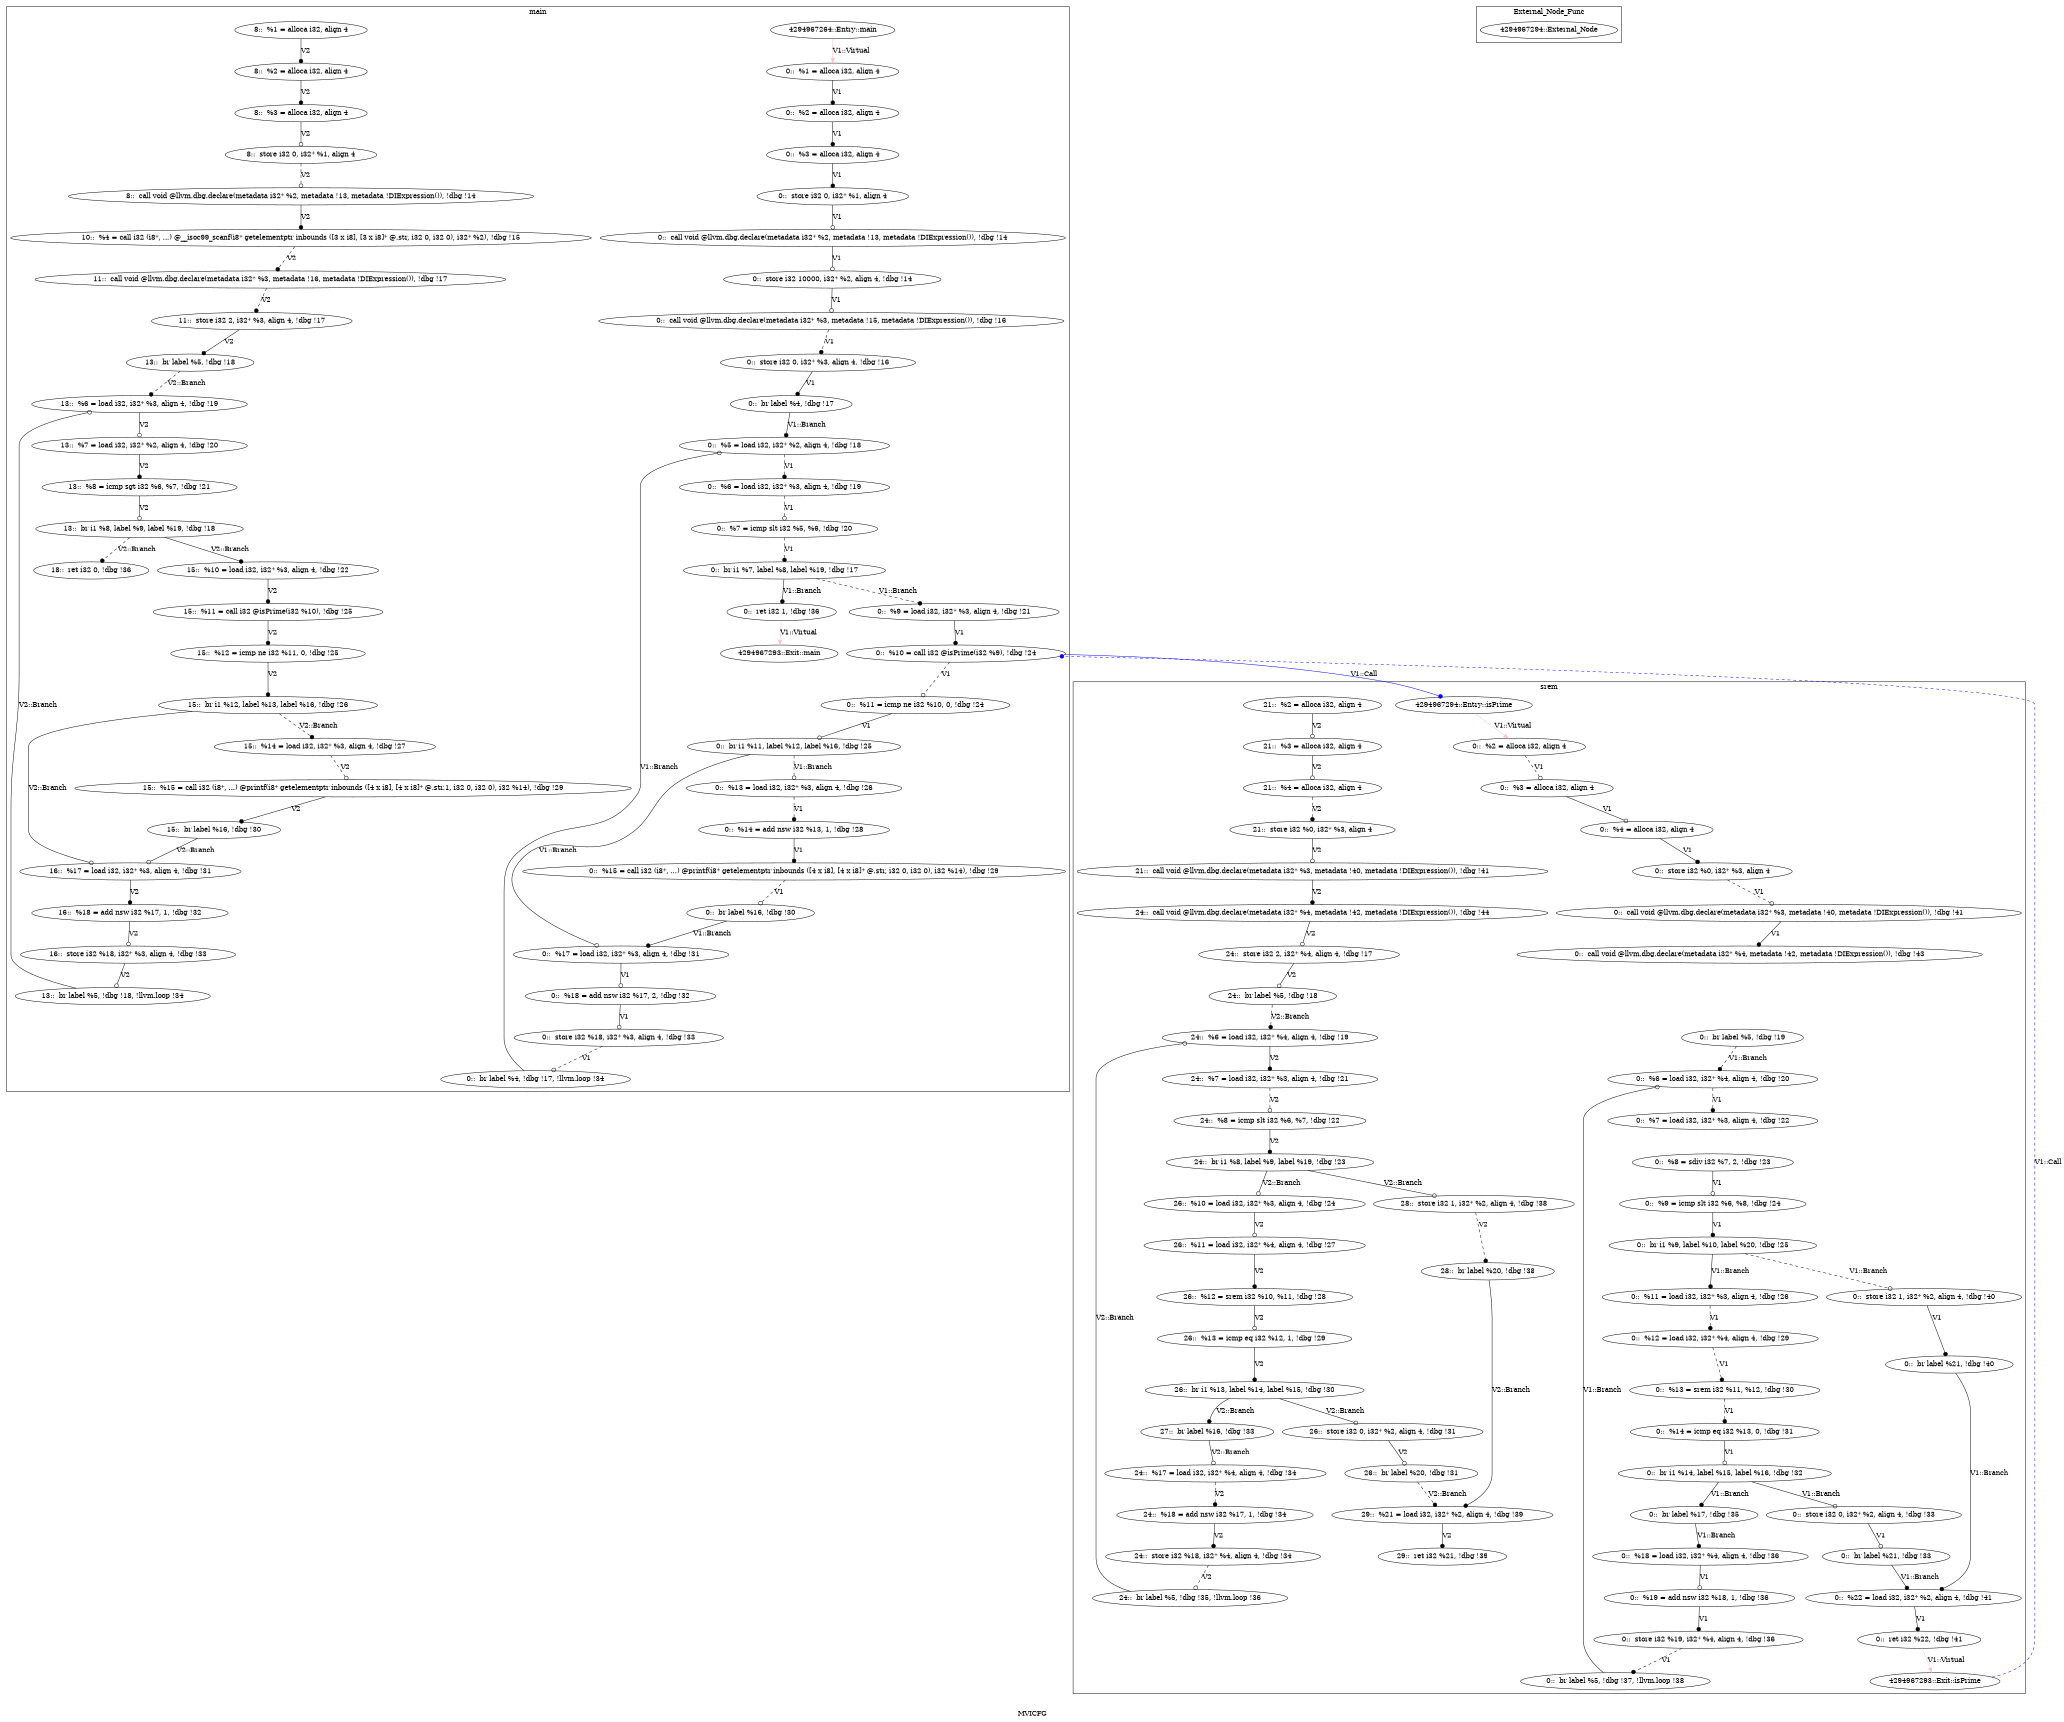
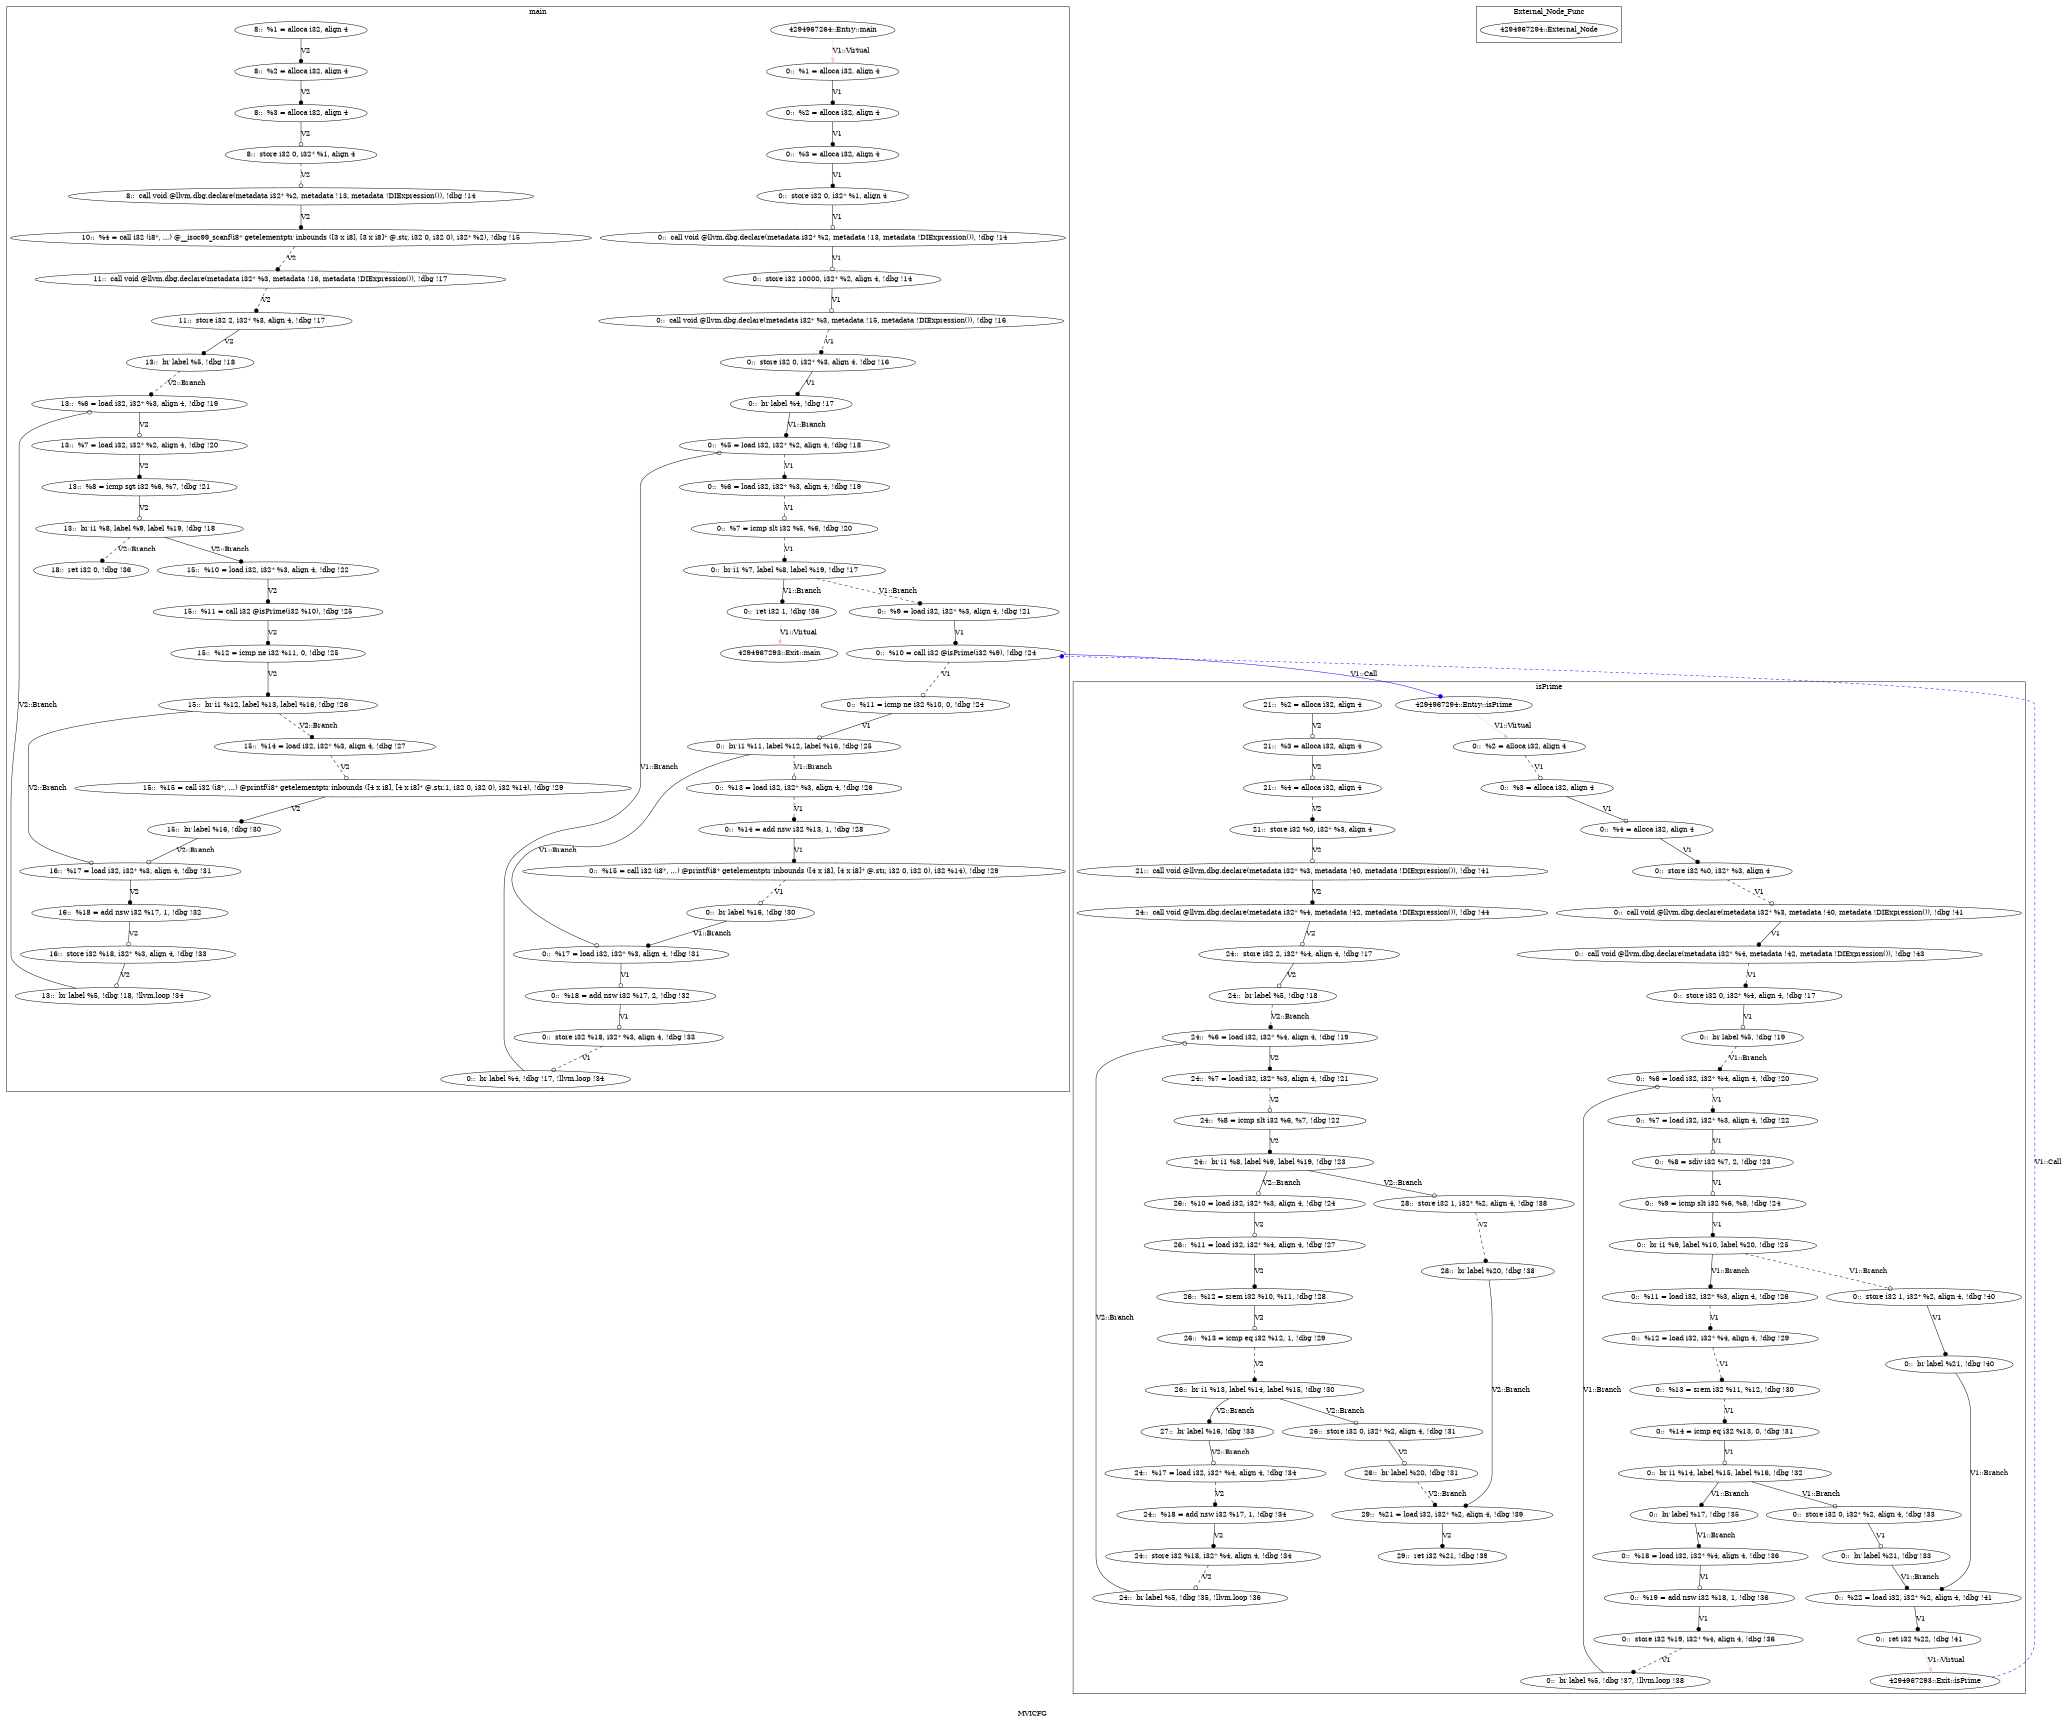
cluster "srem": label "srem" -> "isPrime"
node "0::  store i32 0, i32* %4, align 4, !dbg !17": added
edge "0::  %7 = load i32, i32* %3, align 4, !dbg !22" -> "0::  %8 = sdiv i32 %7, 2, !dbg !23": added, label "V1"
edge "26::  %13 = icmp eq i32 %12, 1, !dbg !29" -> "26::  br i1 %13, label %14, label %15, !dbg !30": style bold -> dashed
